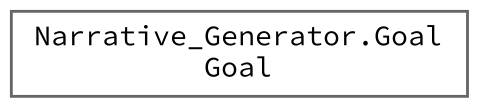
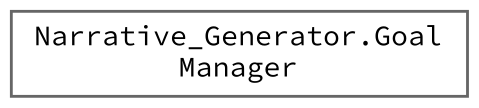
node "Narrative_Generator.Goal Goal": label "Narrative_Generator.Goal Goal" -> "Narrative_Generator.Goal Manager"
